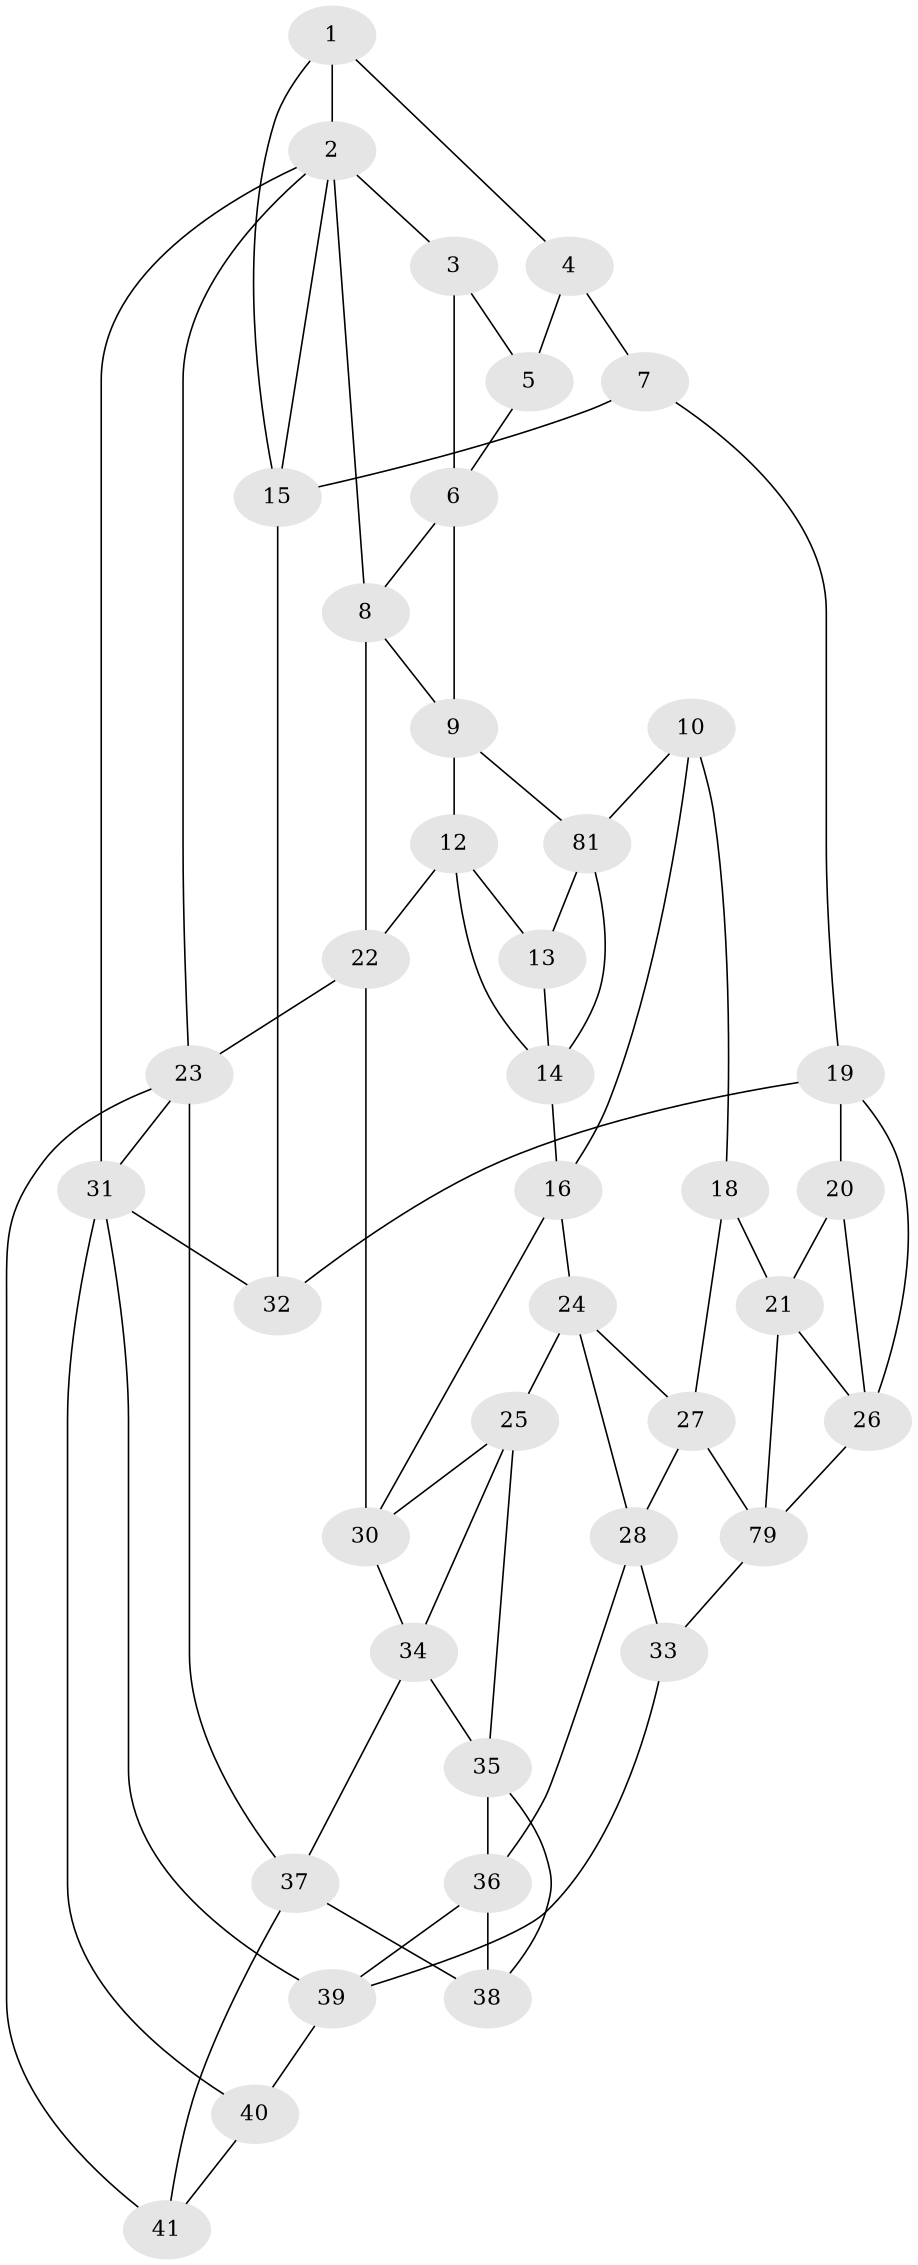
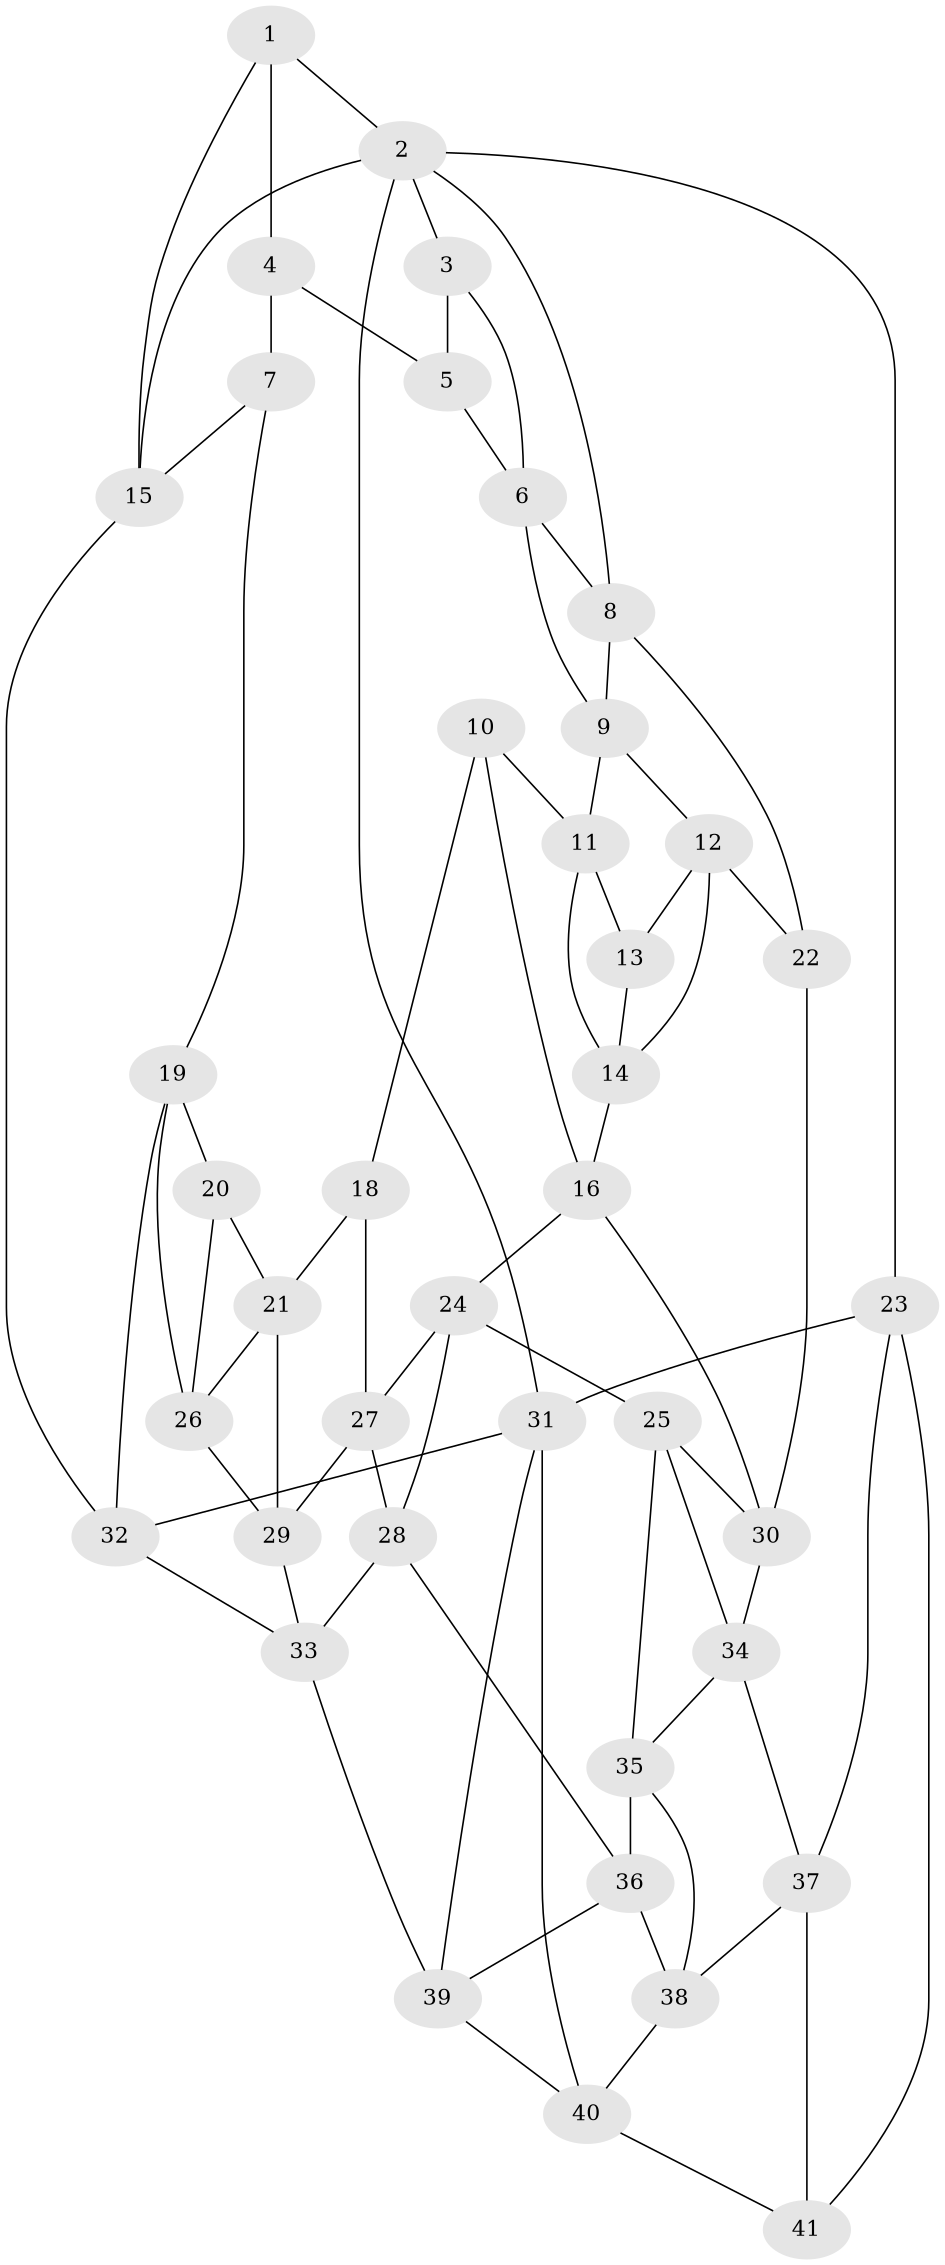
node "81": label "81" -> "11"
edge "22" -- "23": removed
node "79": label "79" -> "29"
edge "32" -- "33": added
edge "38" -- "40": added
